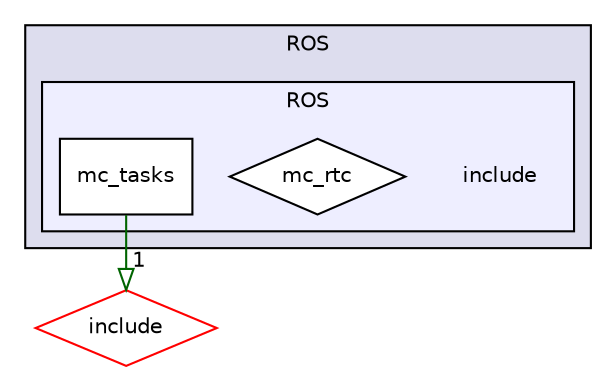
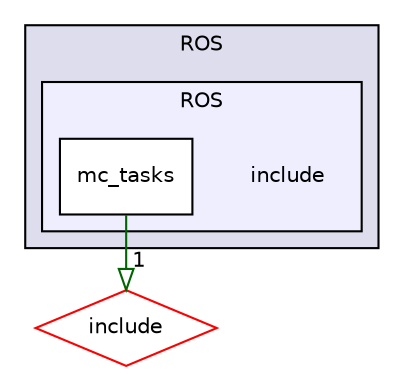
node "mc_rtc": removed
